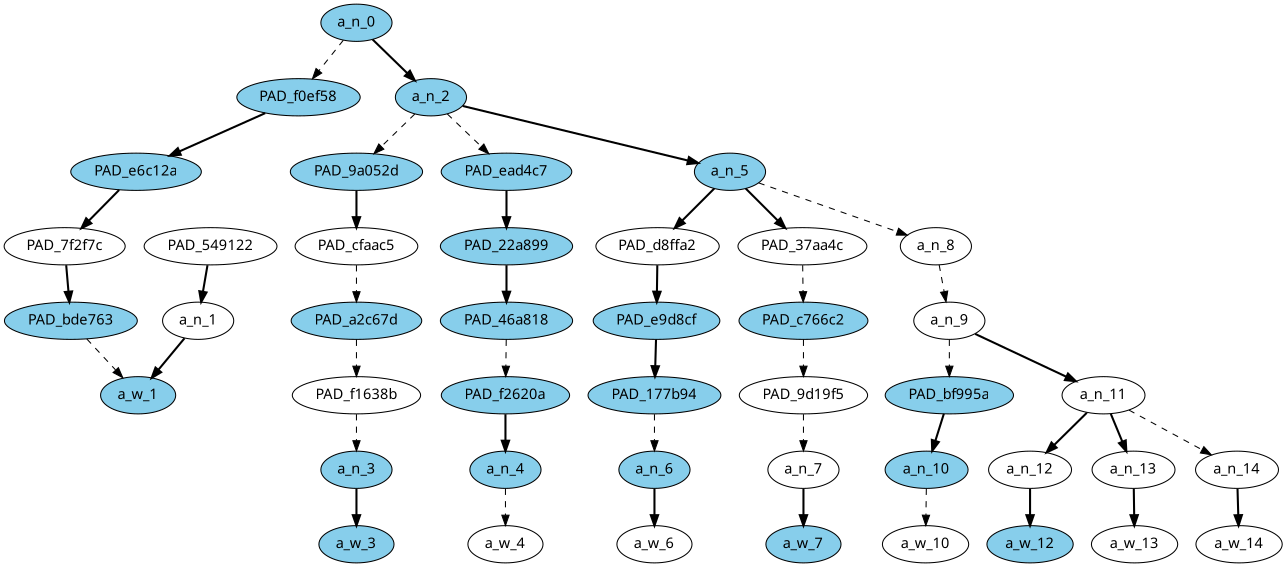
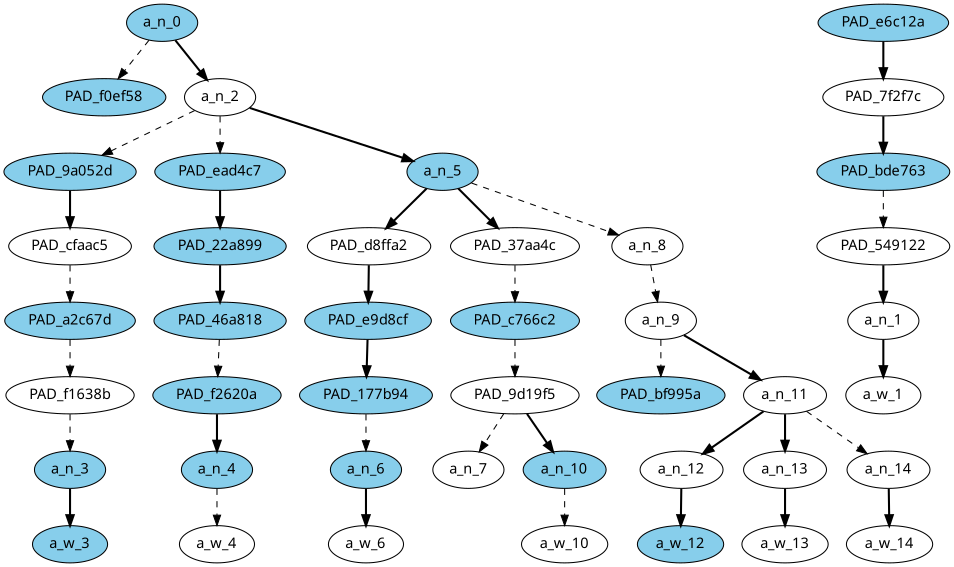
node "a_n_2": fillcolor skyblue -> white
edge "PAD_f0ef58" -> "PAD_e6c12a": removed
edge "PAD_bde763" -> "a_w_1": now "PAD_bde763" -> "PAD_549122"
node "a_w_1": fillcolor skyblue -> white
edge "PAD_bf995a" -> "a_n_10": now "PAD_9d19f5" -> "a_n_10"
node "a_w_7": removed
